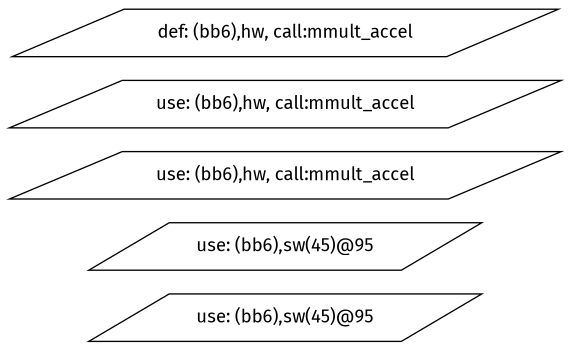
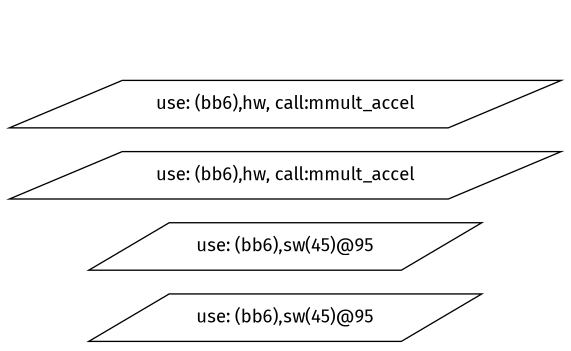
node "def: (bb6),hw, call:mmult_accel": removed
